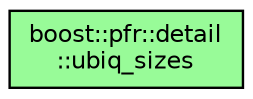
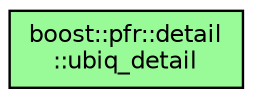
node "boost::pfr::detail ::ubiq_sizes": label "boost::pfr::detail ::ubiq_sizes" -> "boost::pfr::detail ::ubiq_detail"
